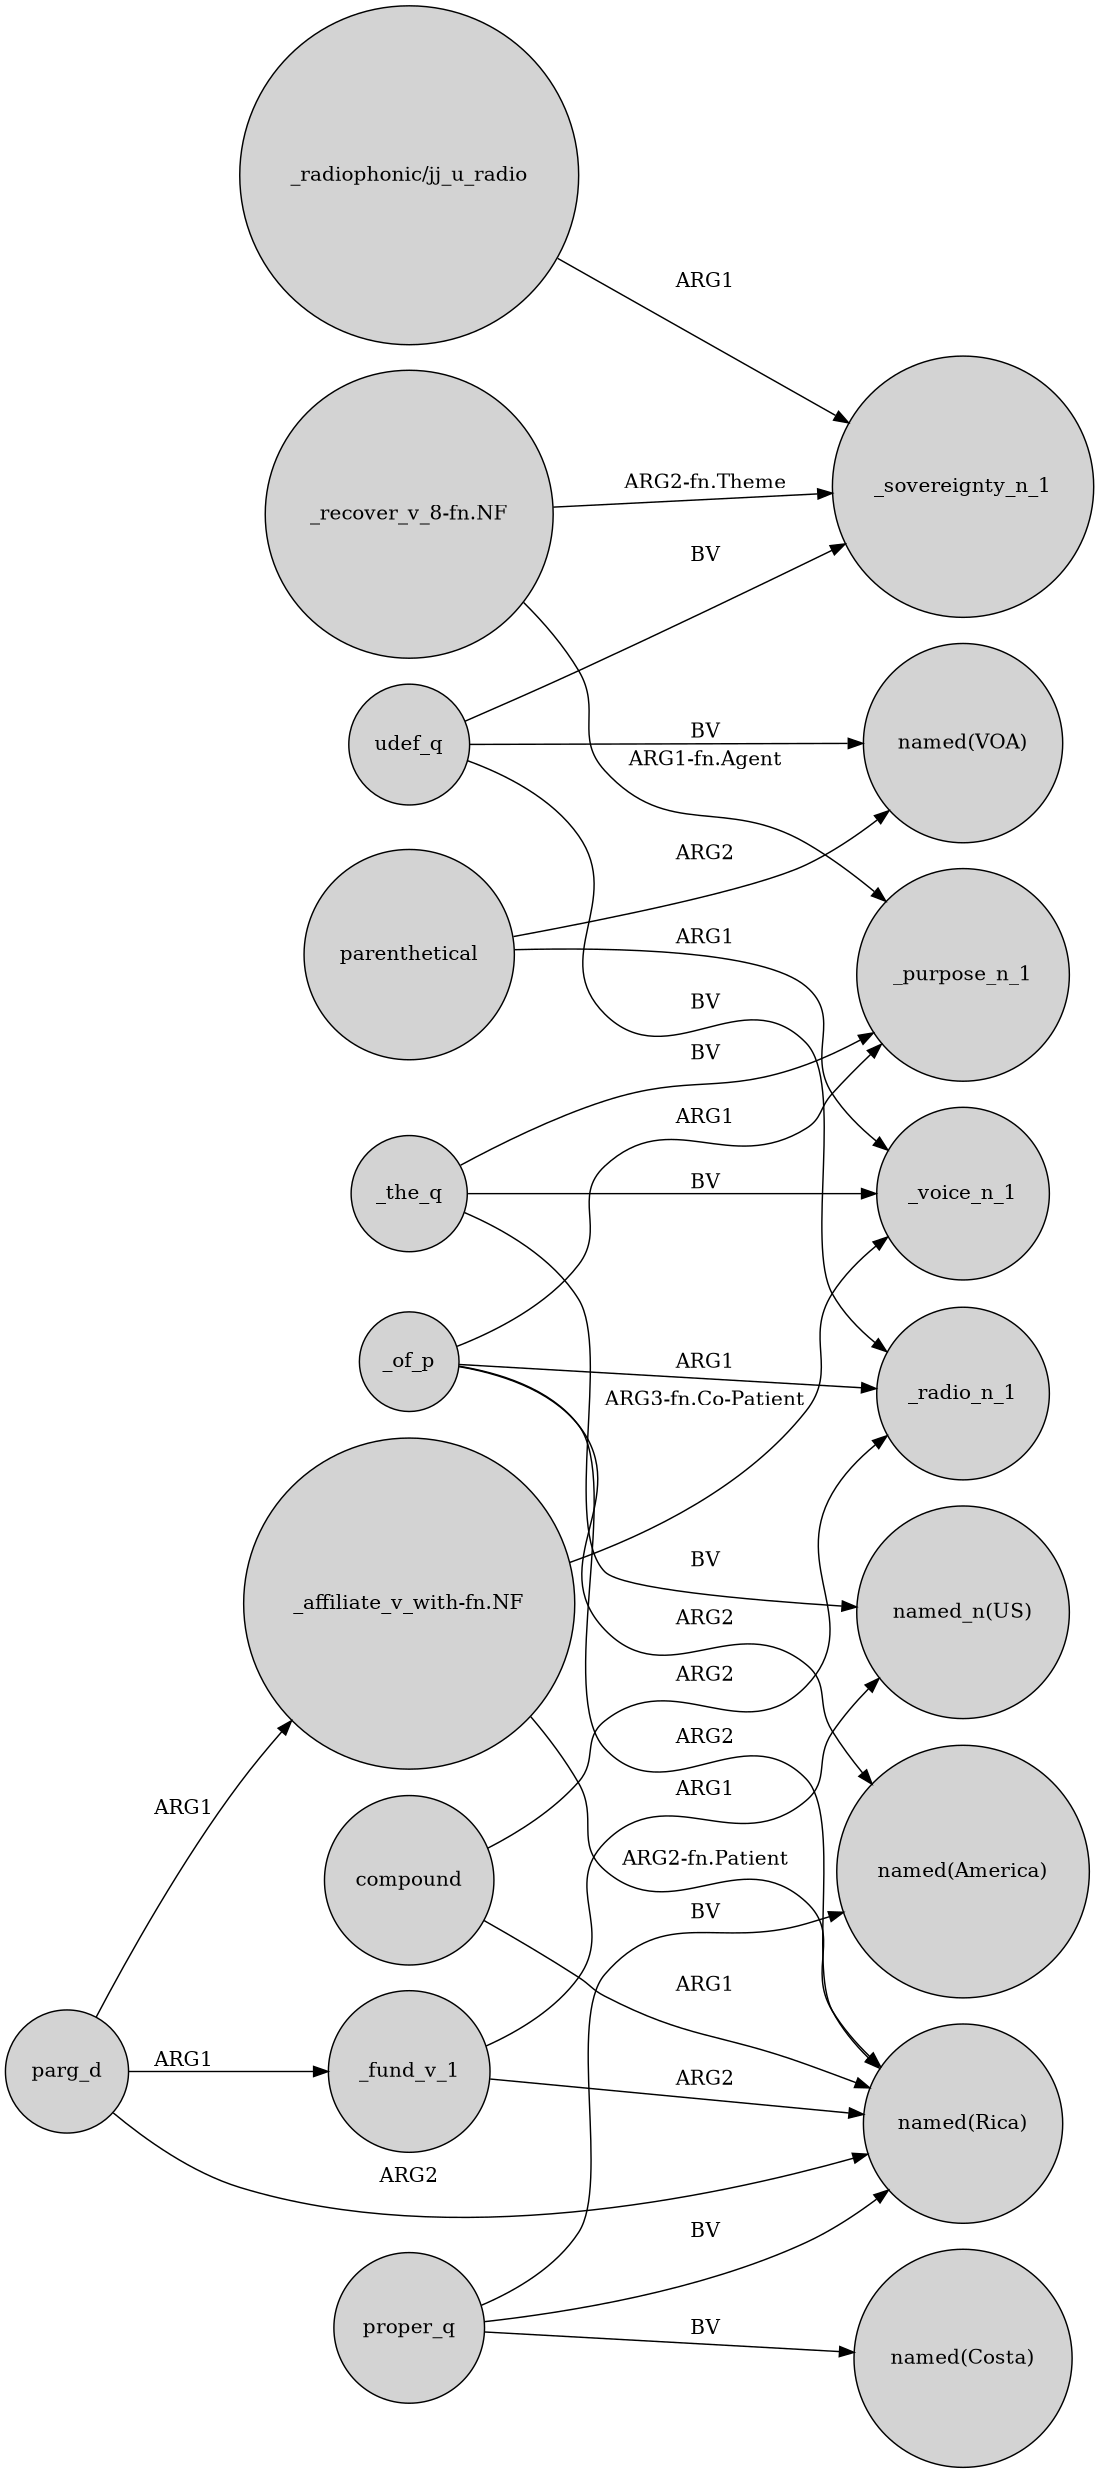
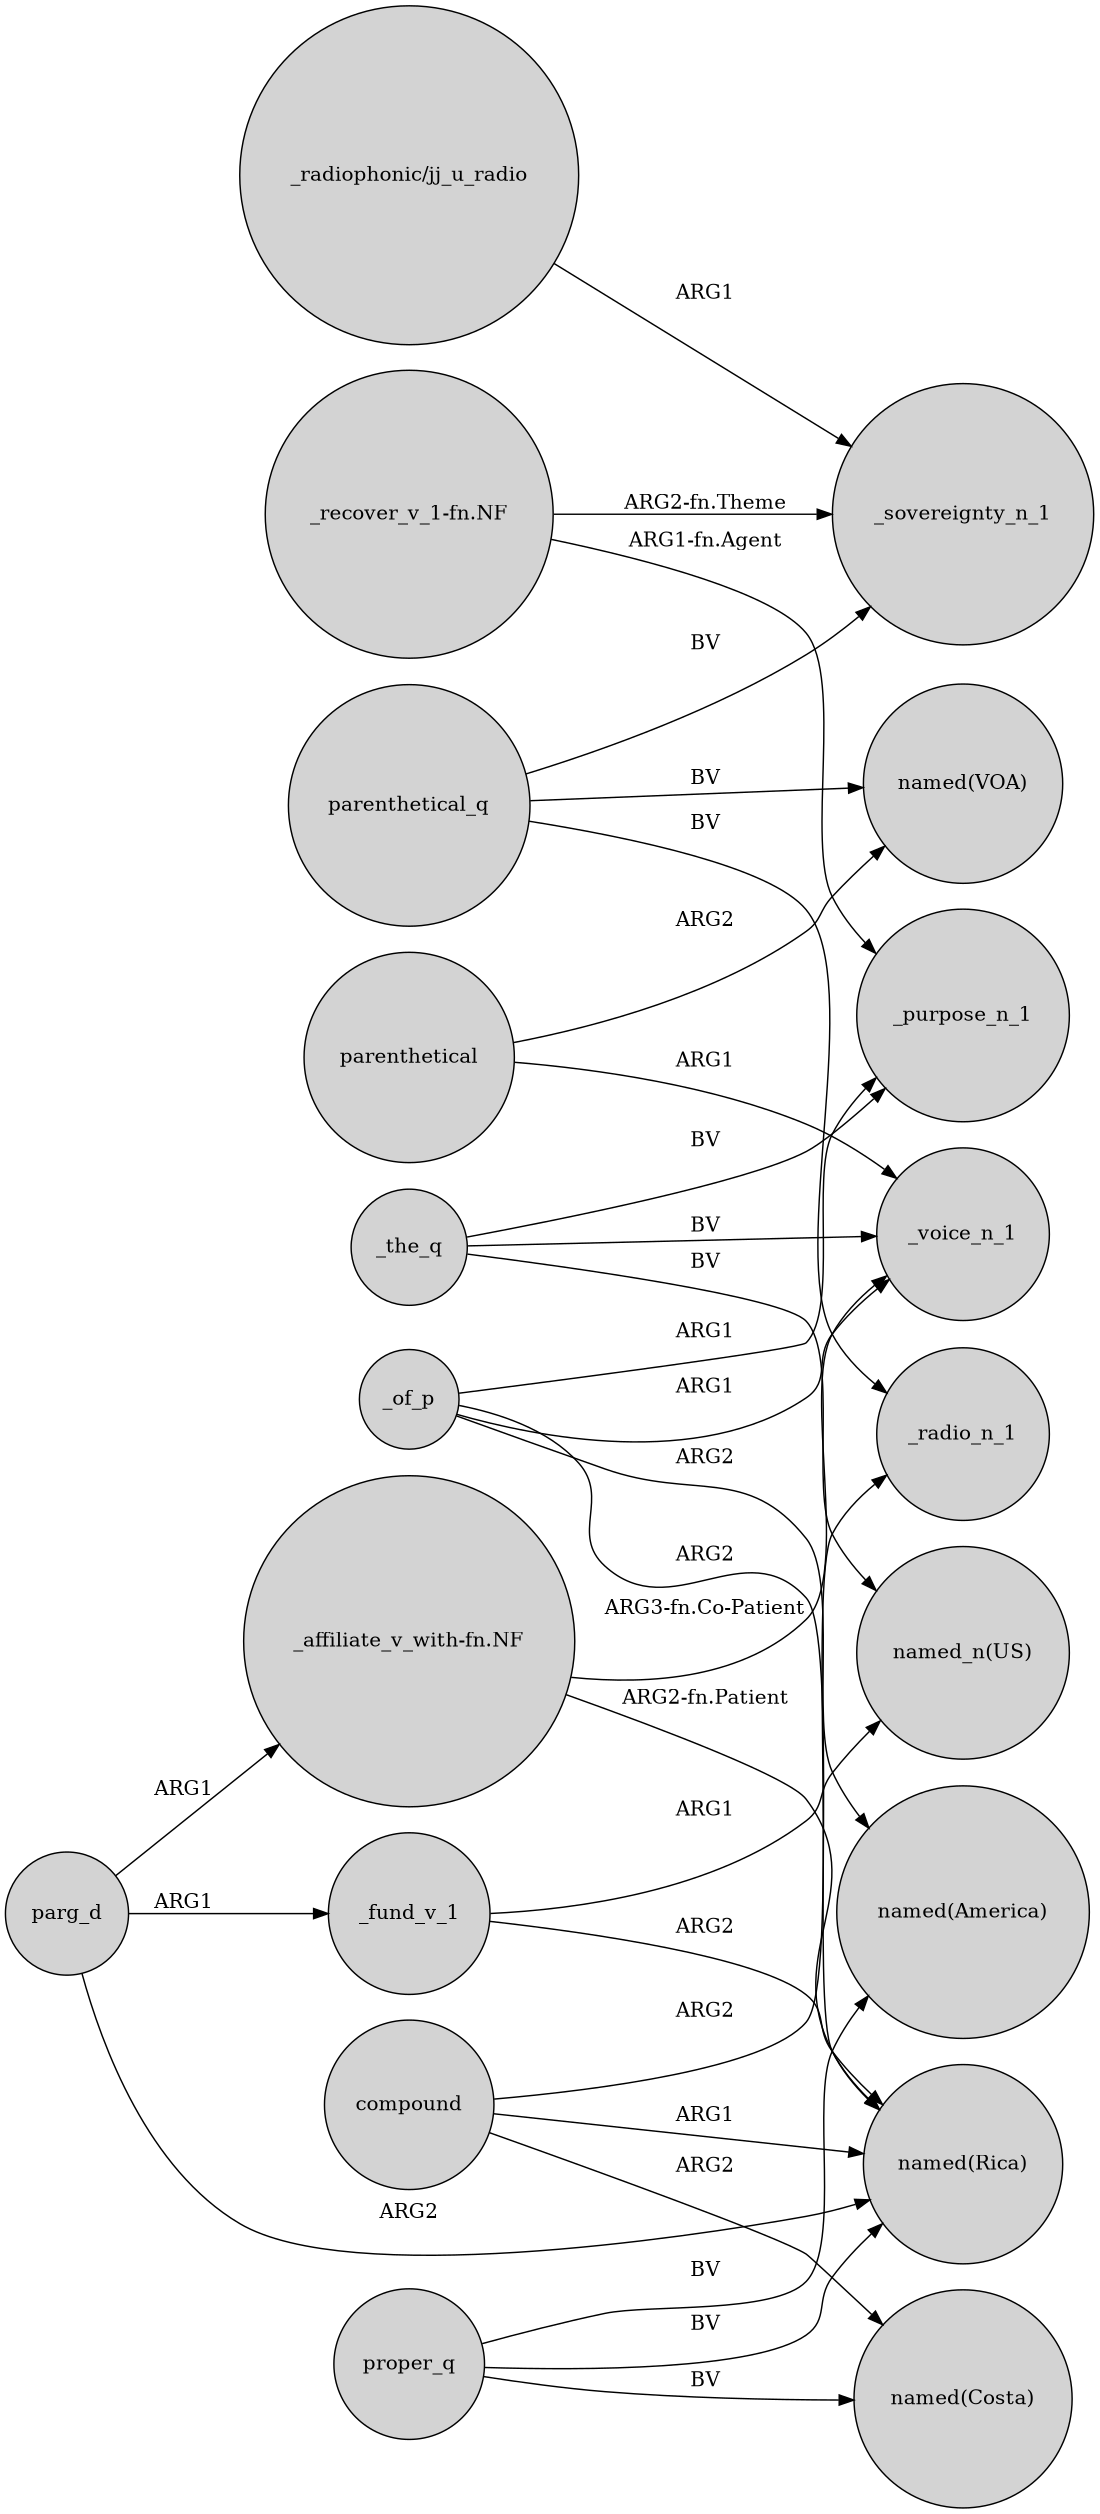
node "_recover_v_8-fn.NF": label "_recover_v_8-fn.NF" -> "_recover_v_1-fn.NF"
node "udef_q": label "udef_q" -> "parenthetical_q"
edge "_of_p" -> "_radio_n_1": now "_of_p" -> "_voice_n_1"
edge "compound" -> "named(Costa)": added, label "ARG2"
